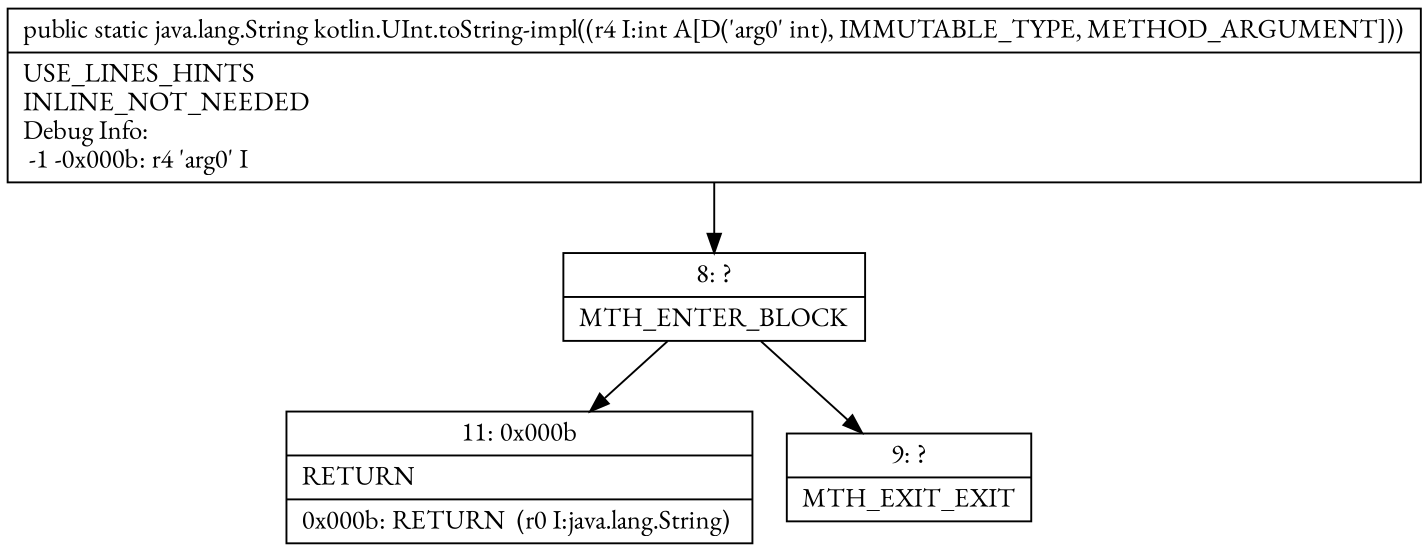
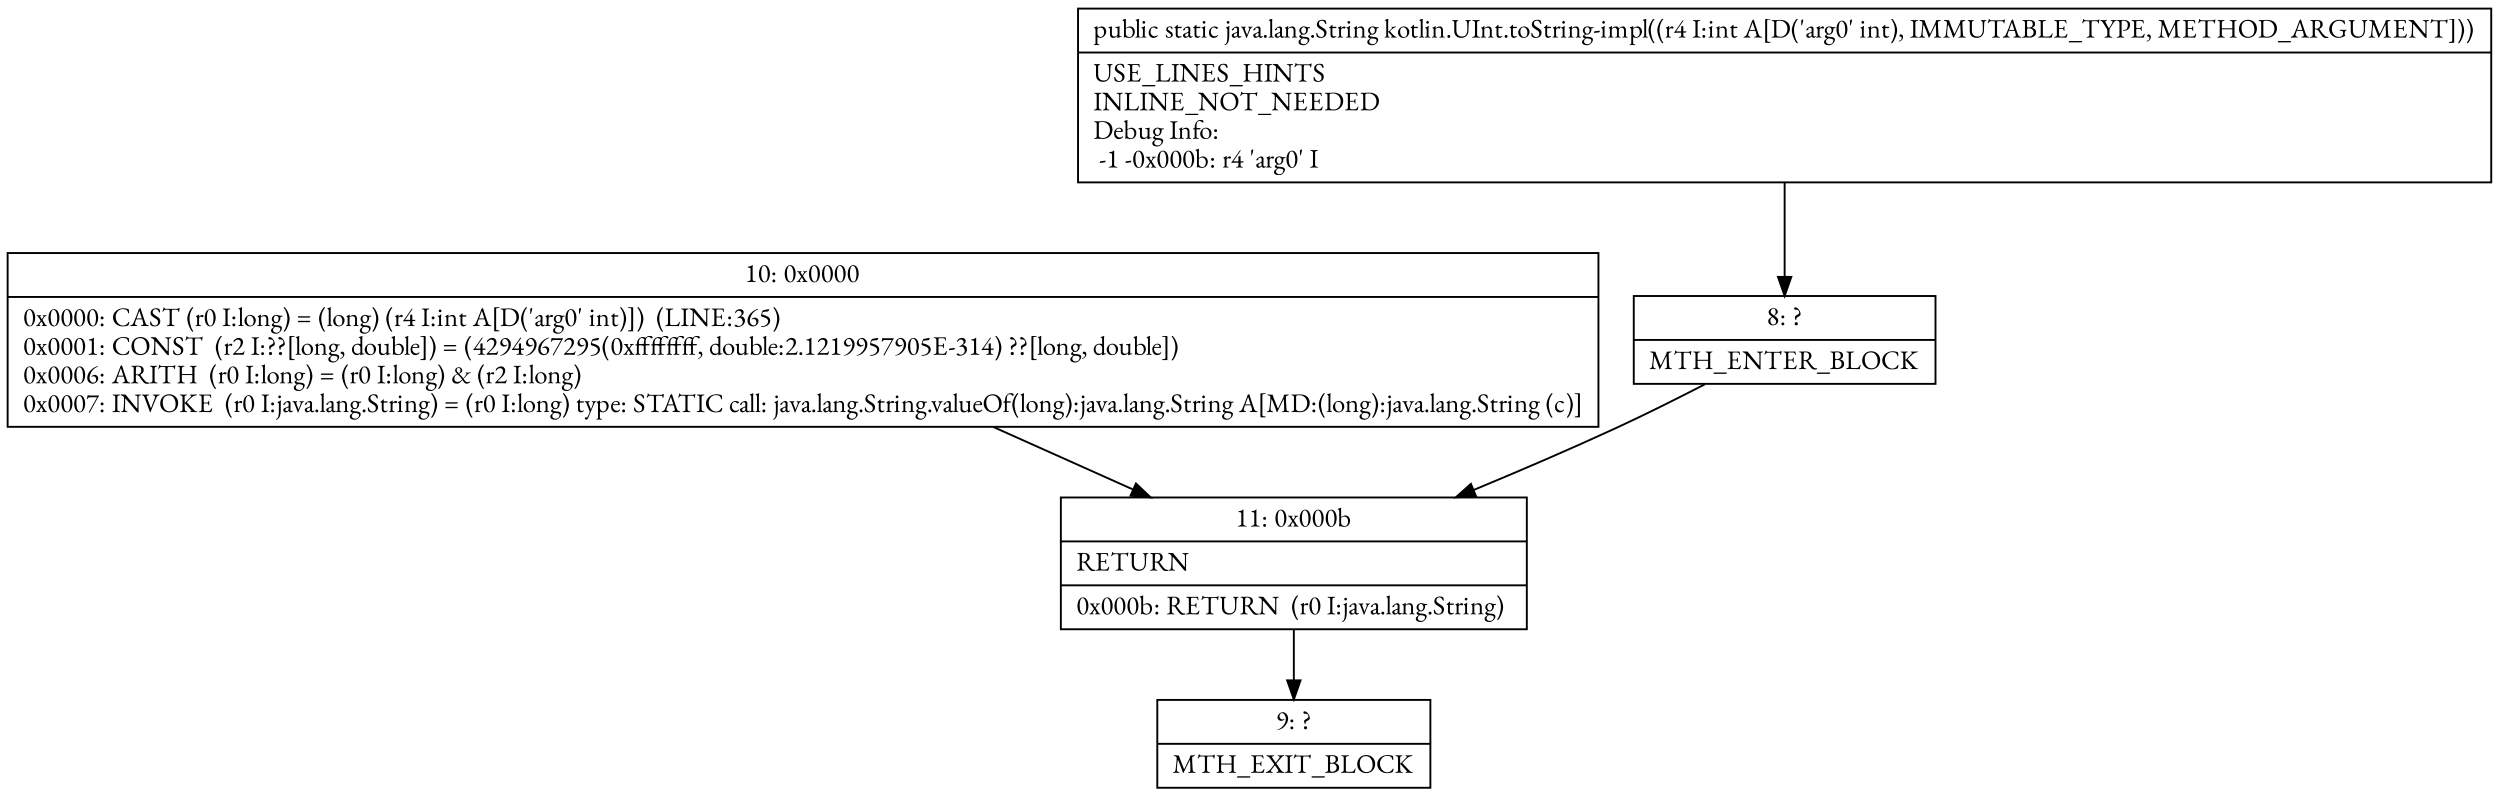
node "10: 0x0000": added
edge "8: ?" -> "9: ?": now "11: 0x000b" -> "9: ?"
node "9: ?": text "MTH_EXIT_EXIT" -> "MTH_EXIT_BLOCK"
